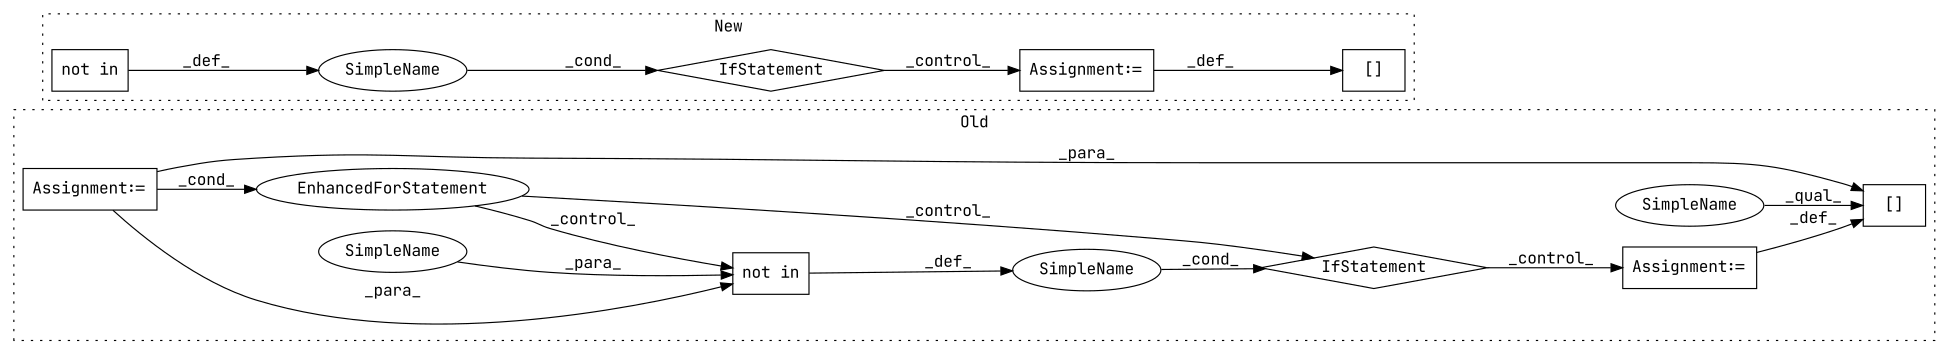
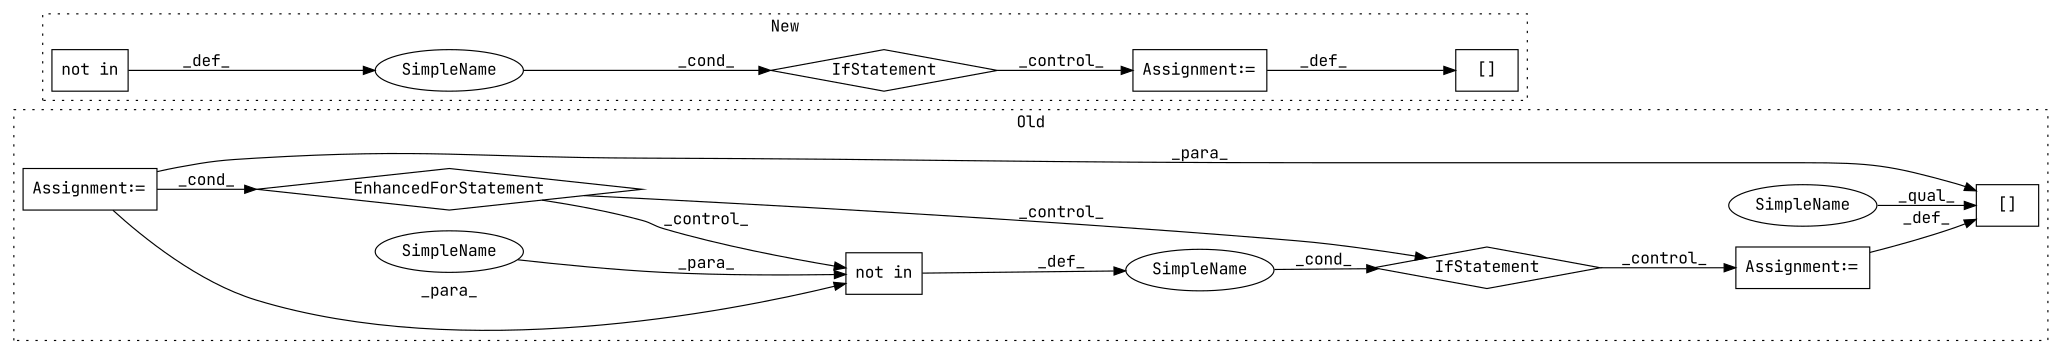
node "EnhancedForStatement": shape ellipse -> diamond
